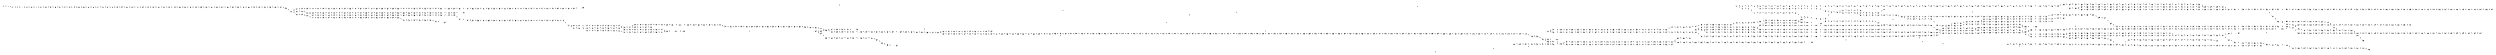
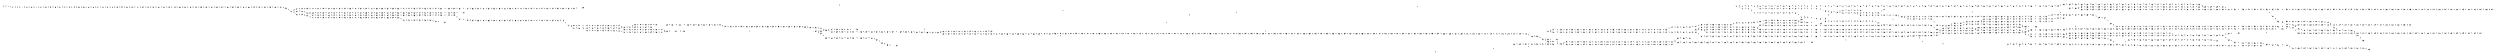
node "S275": removed
